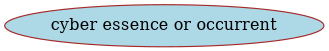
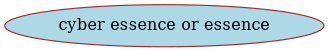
node "cyber essence or occurrent": label "cyber essence or occurrent" -> "cyber essence or essence"
